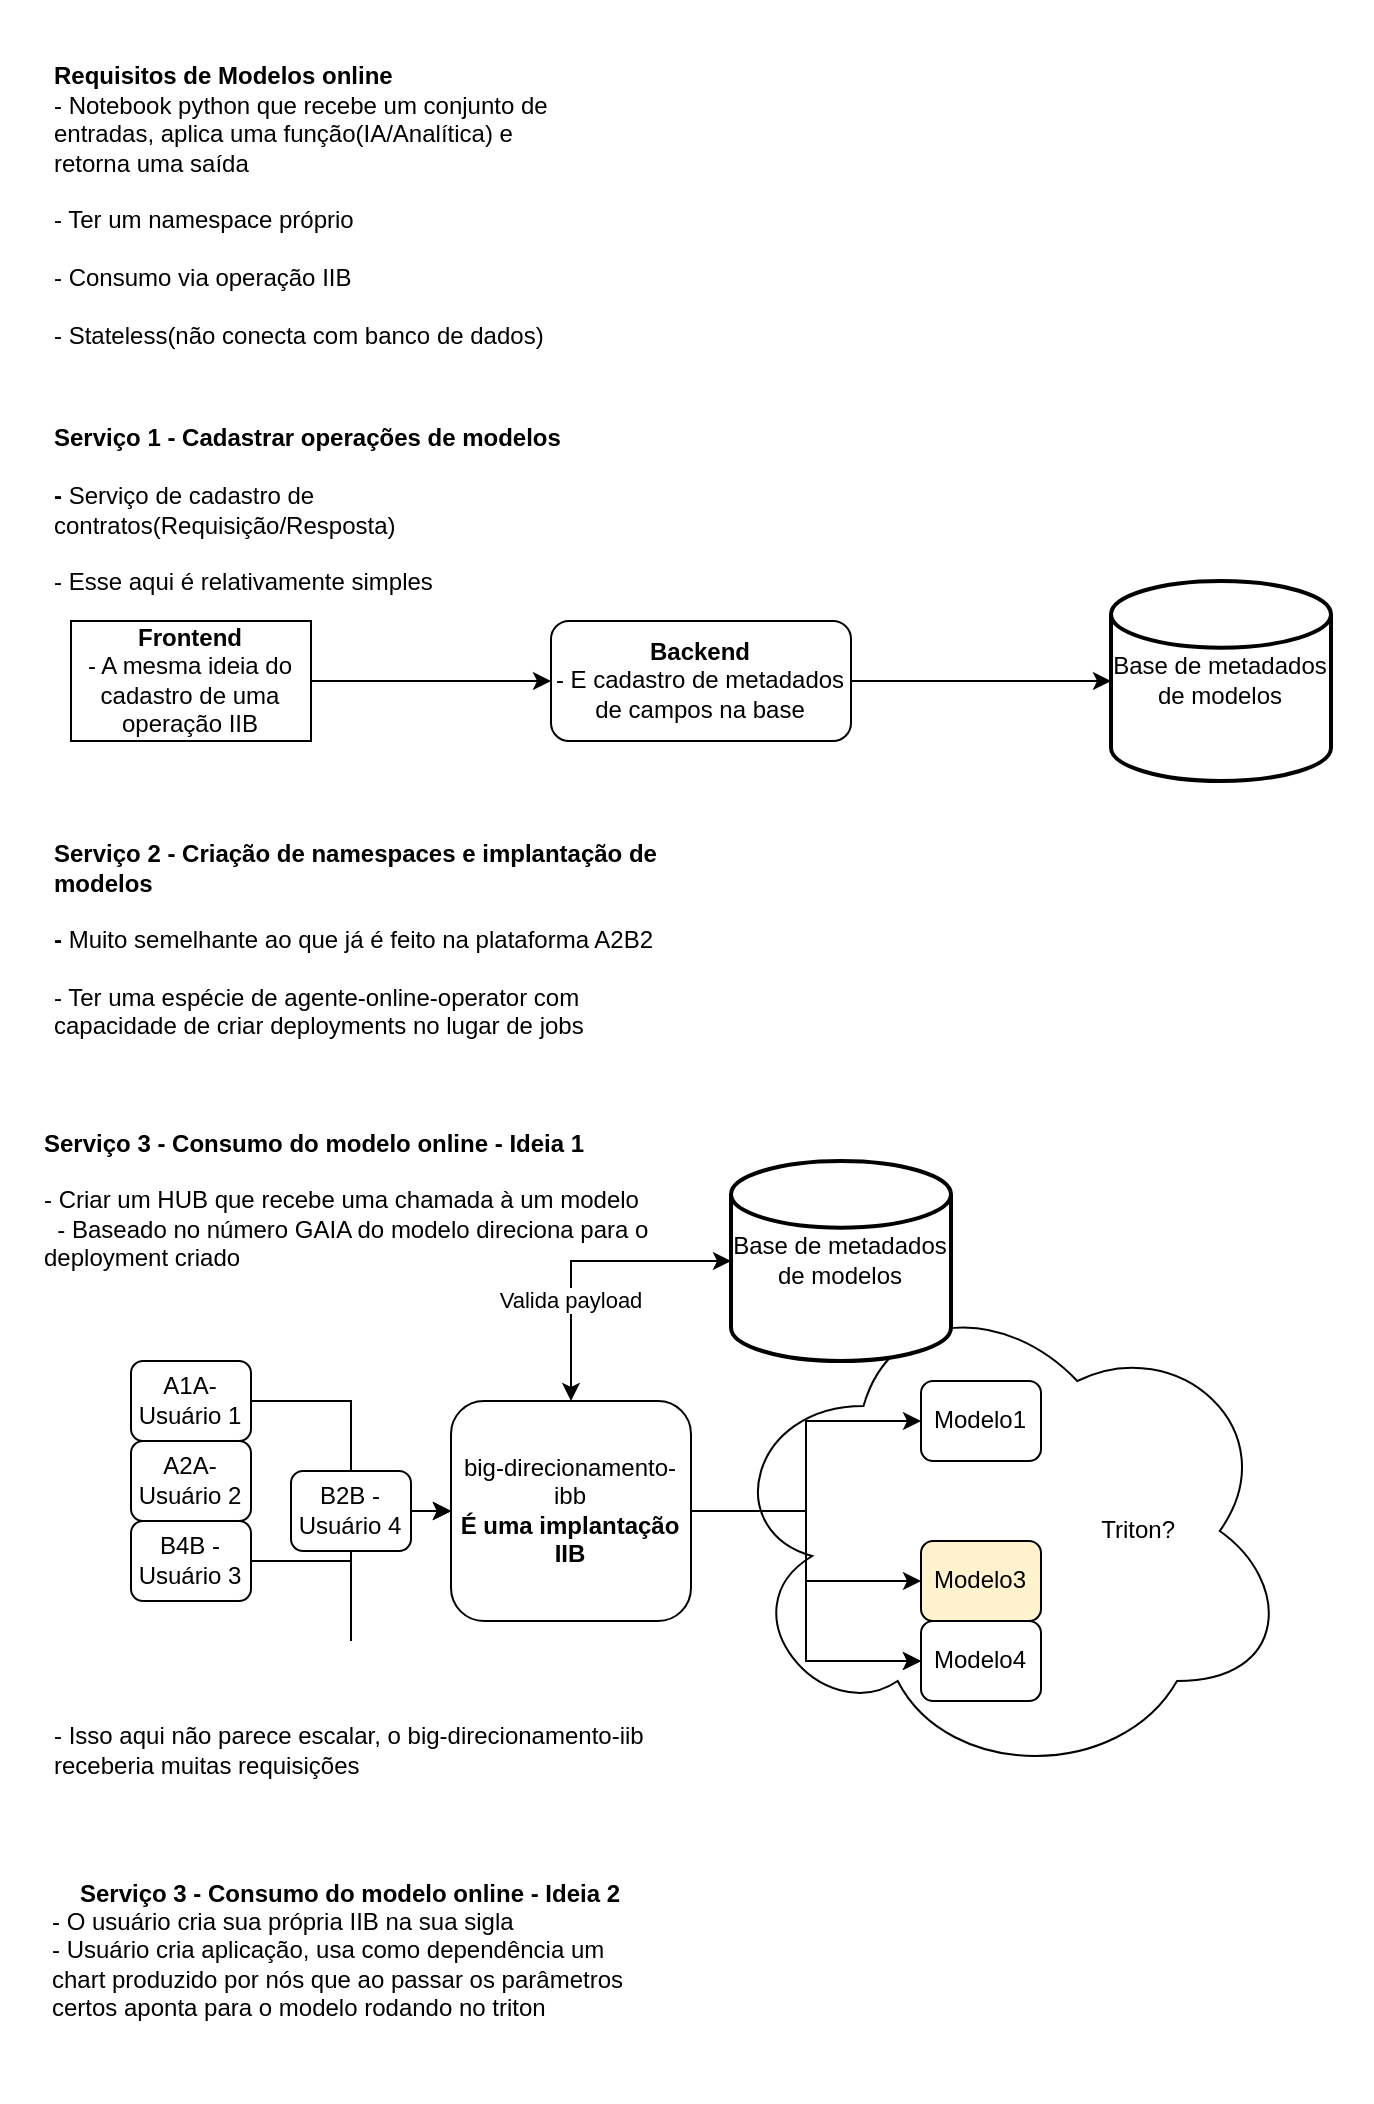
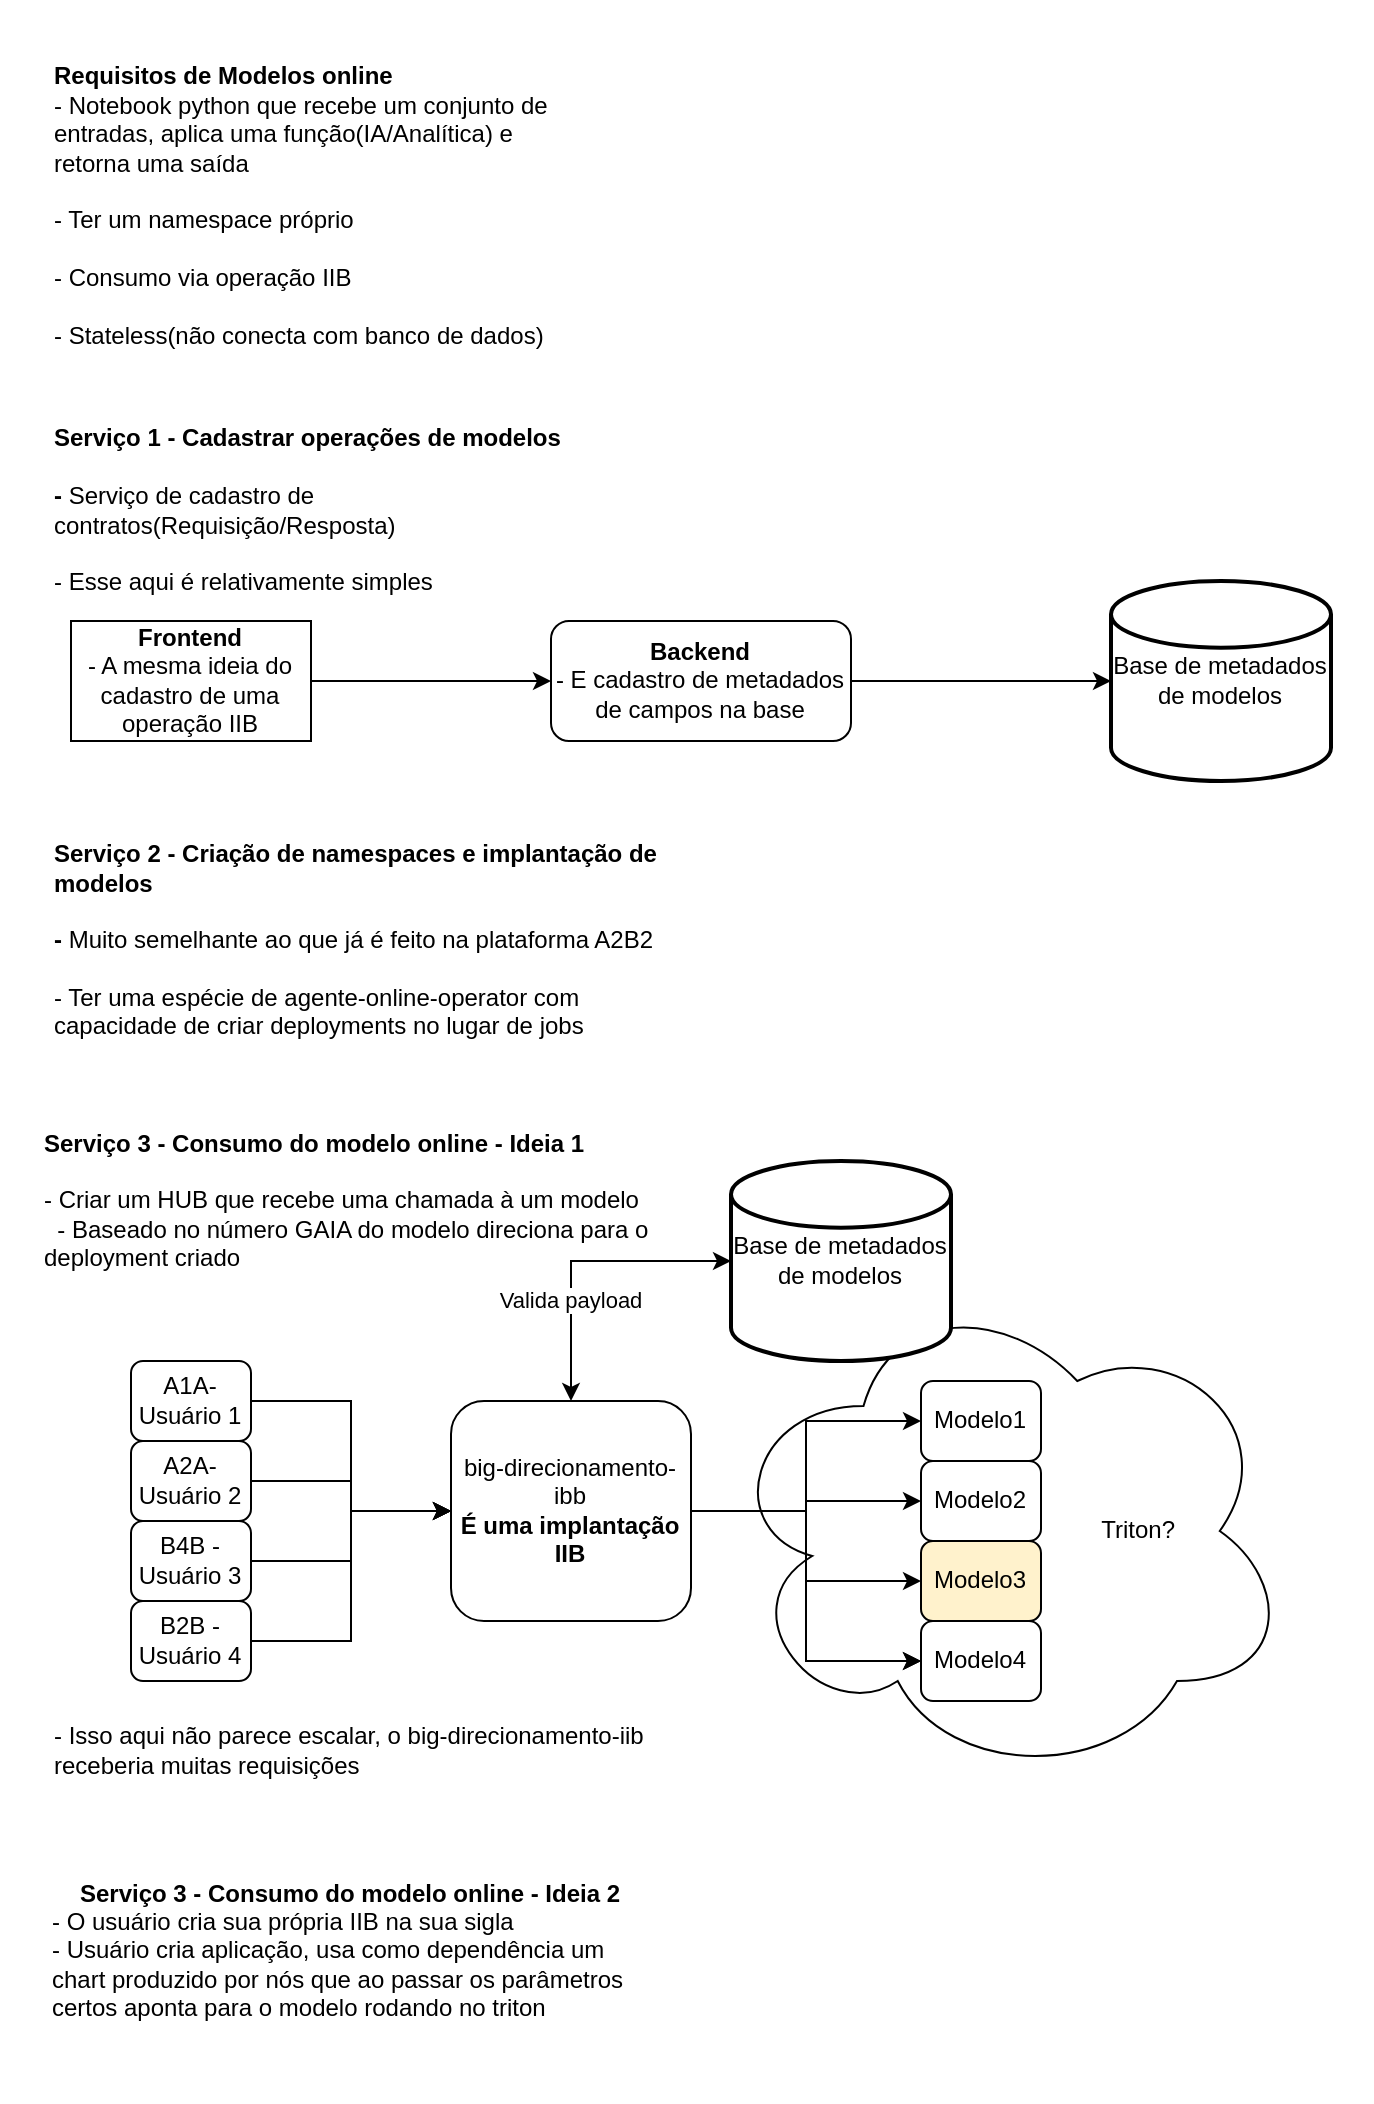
edge "A2A-Usuário 2" -> "big-direcionamento-ibb É uma implantação IIB": added
edge "big-direcionamento-ibb É uma implantação IIB" -> "Modelo2": added
node "Modelo2": added
node "B2B - Usuário 4": moved (351, 1511) -> (191, 1641)
